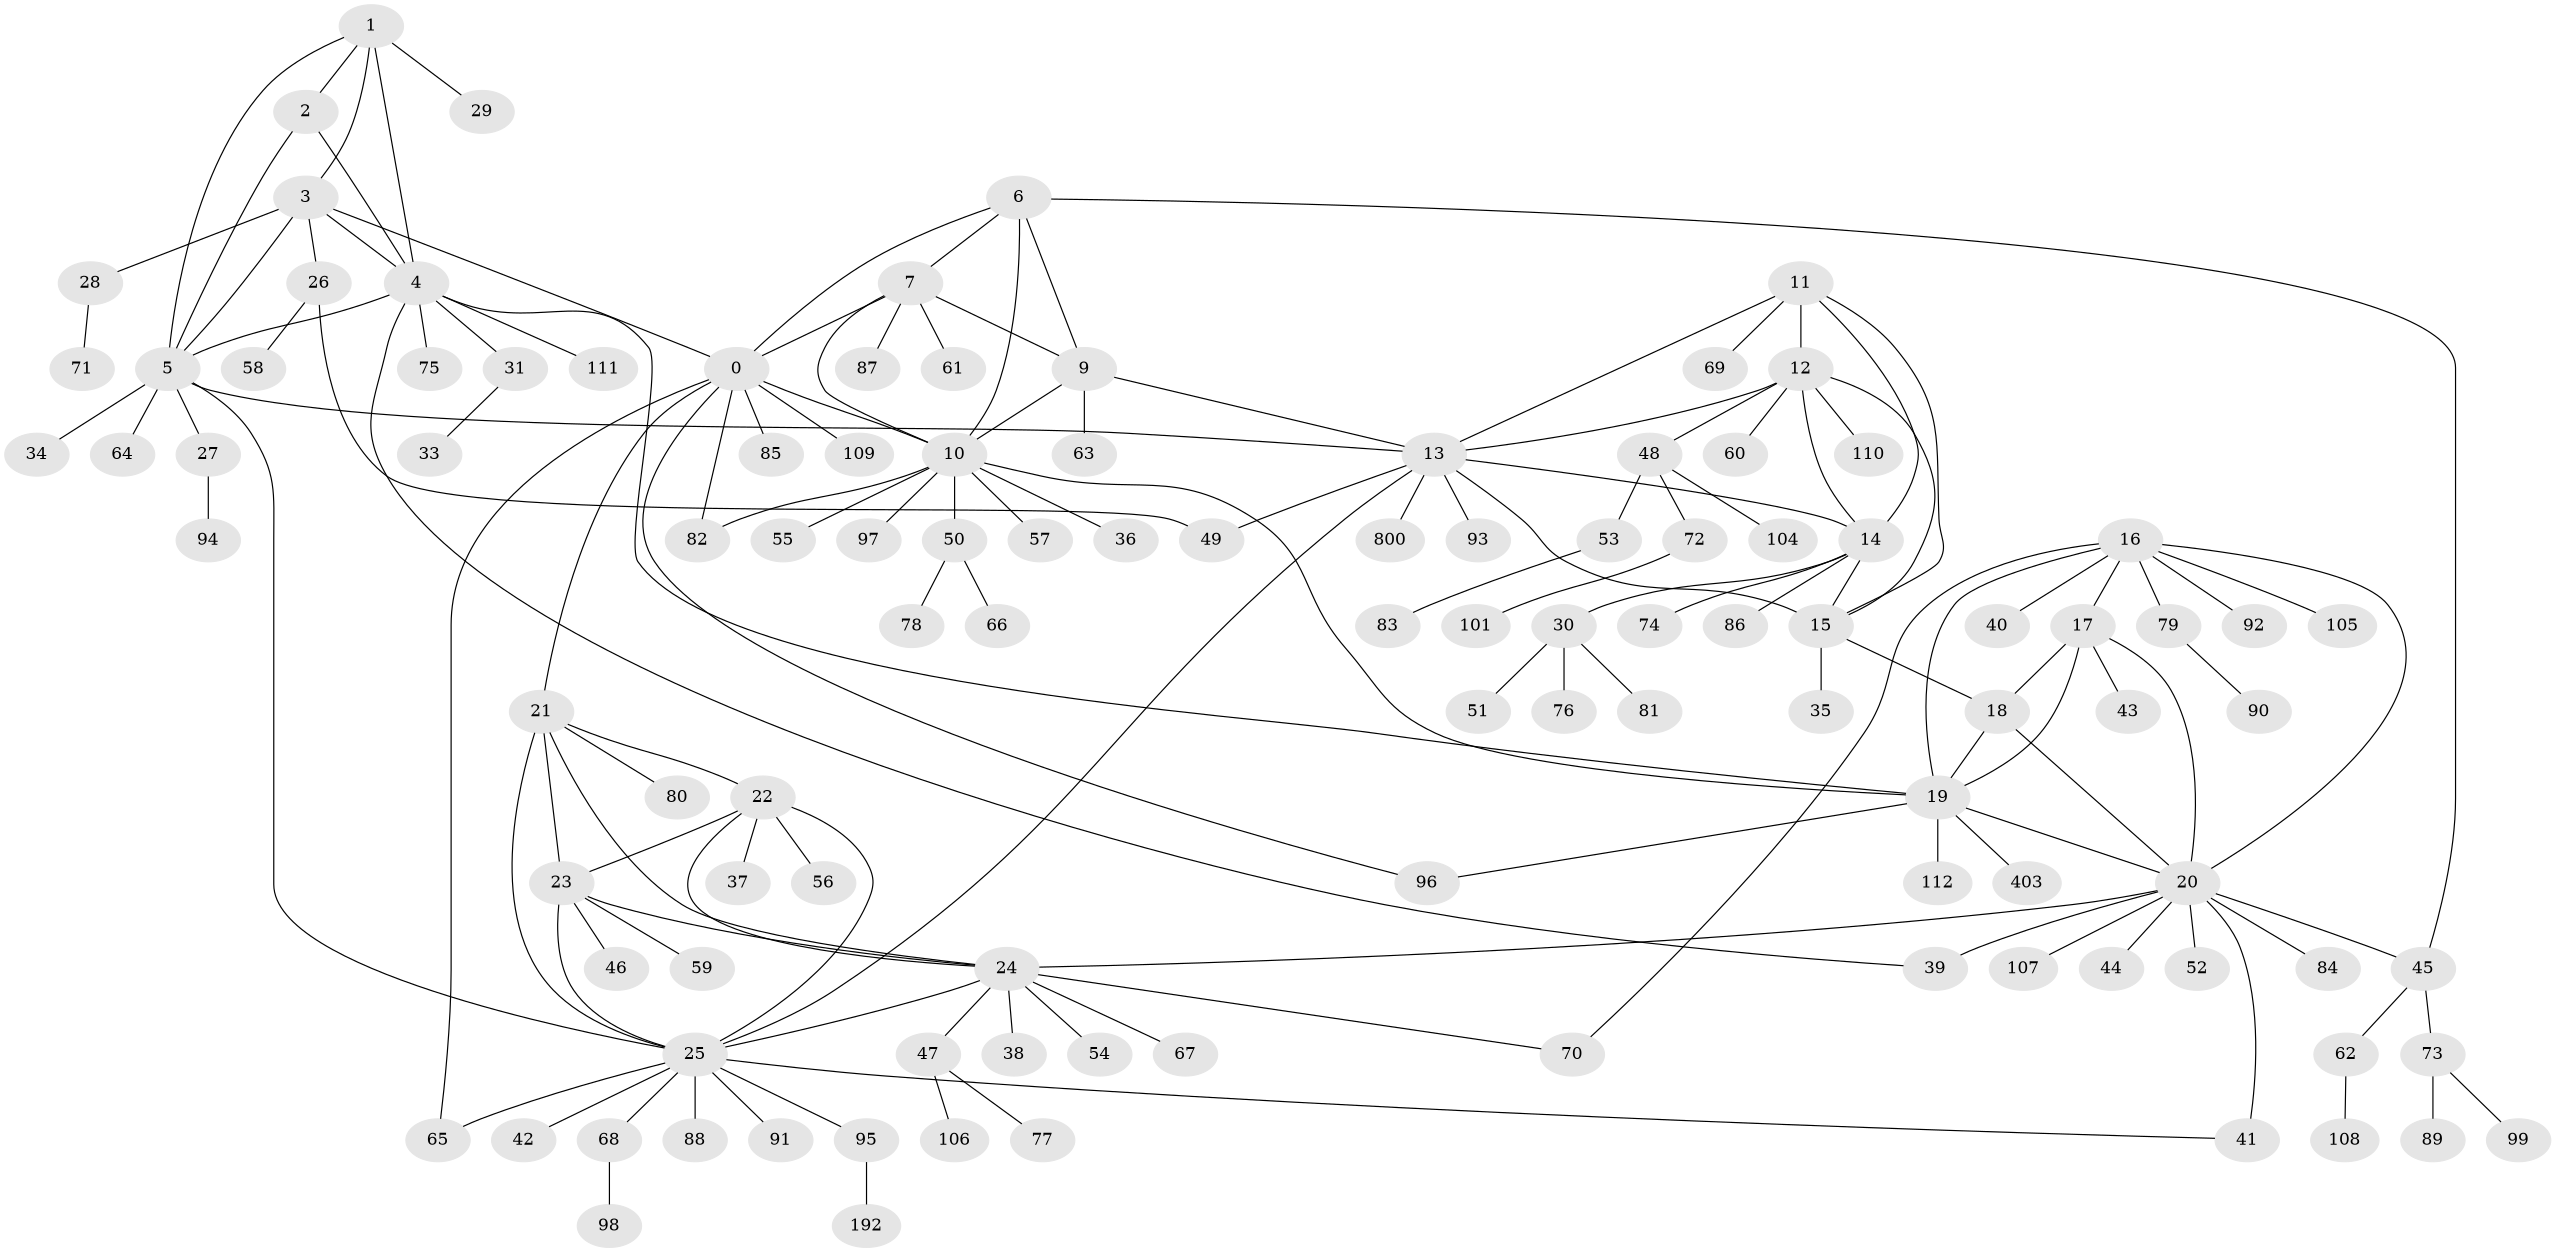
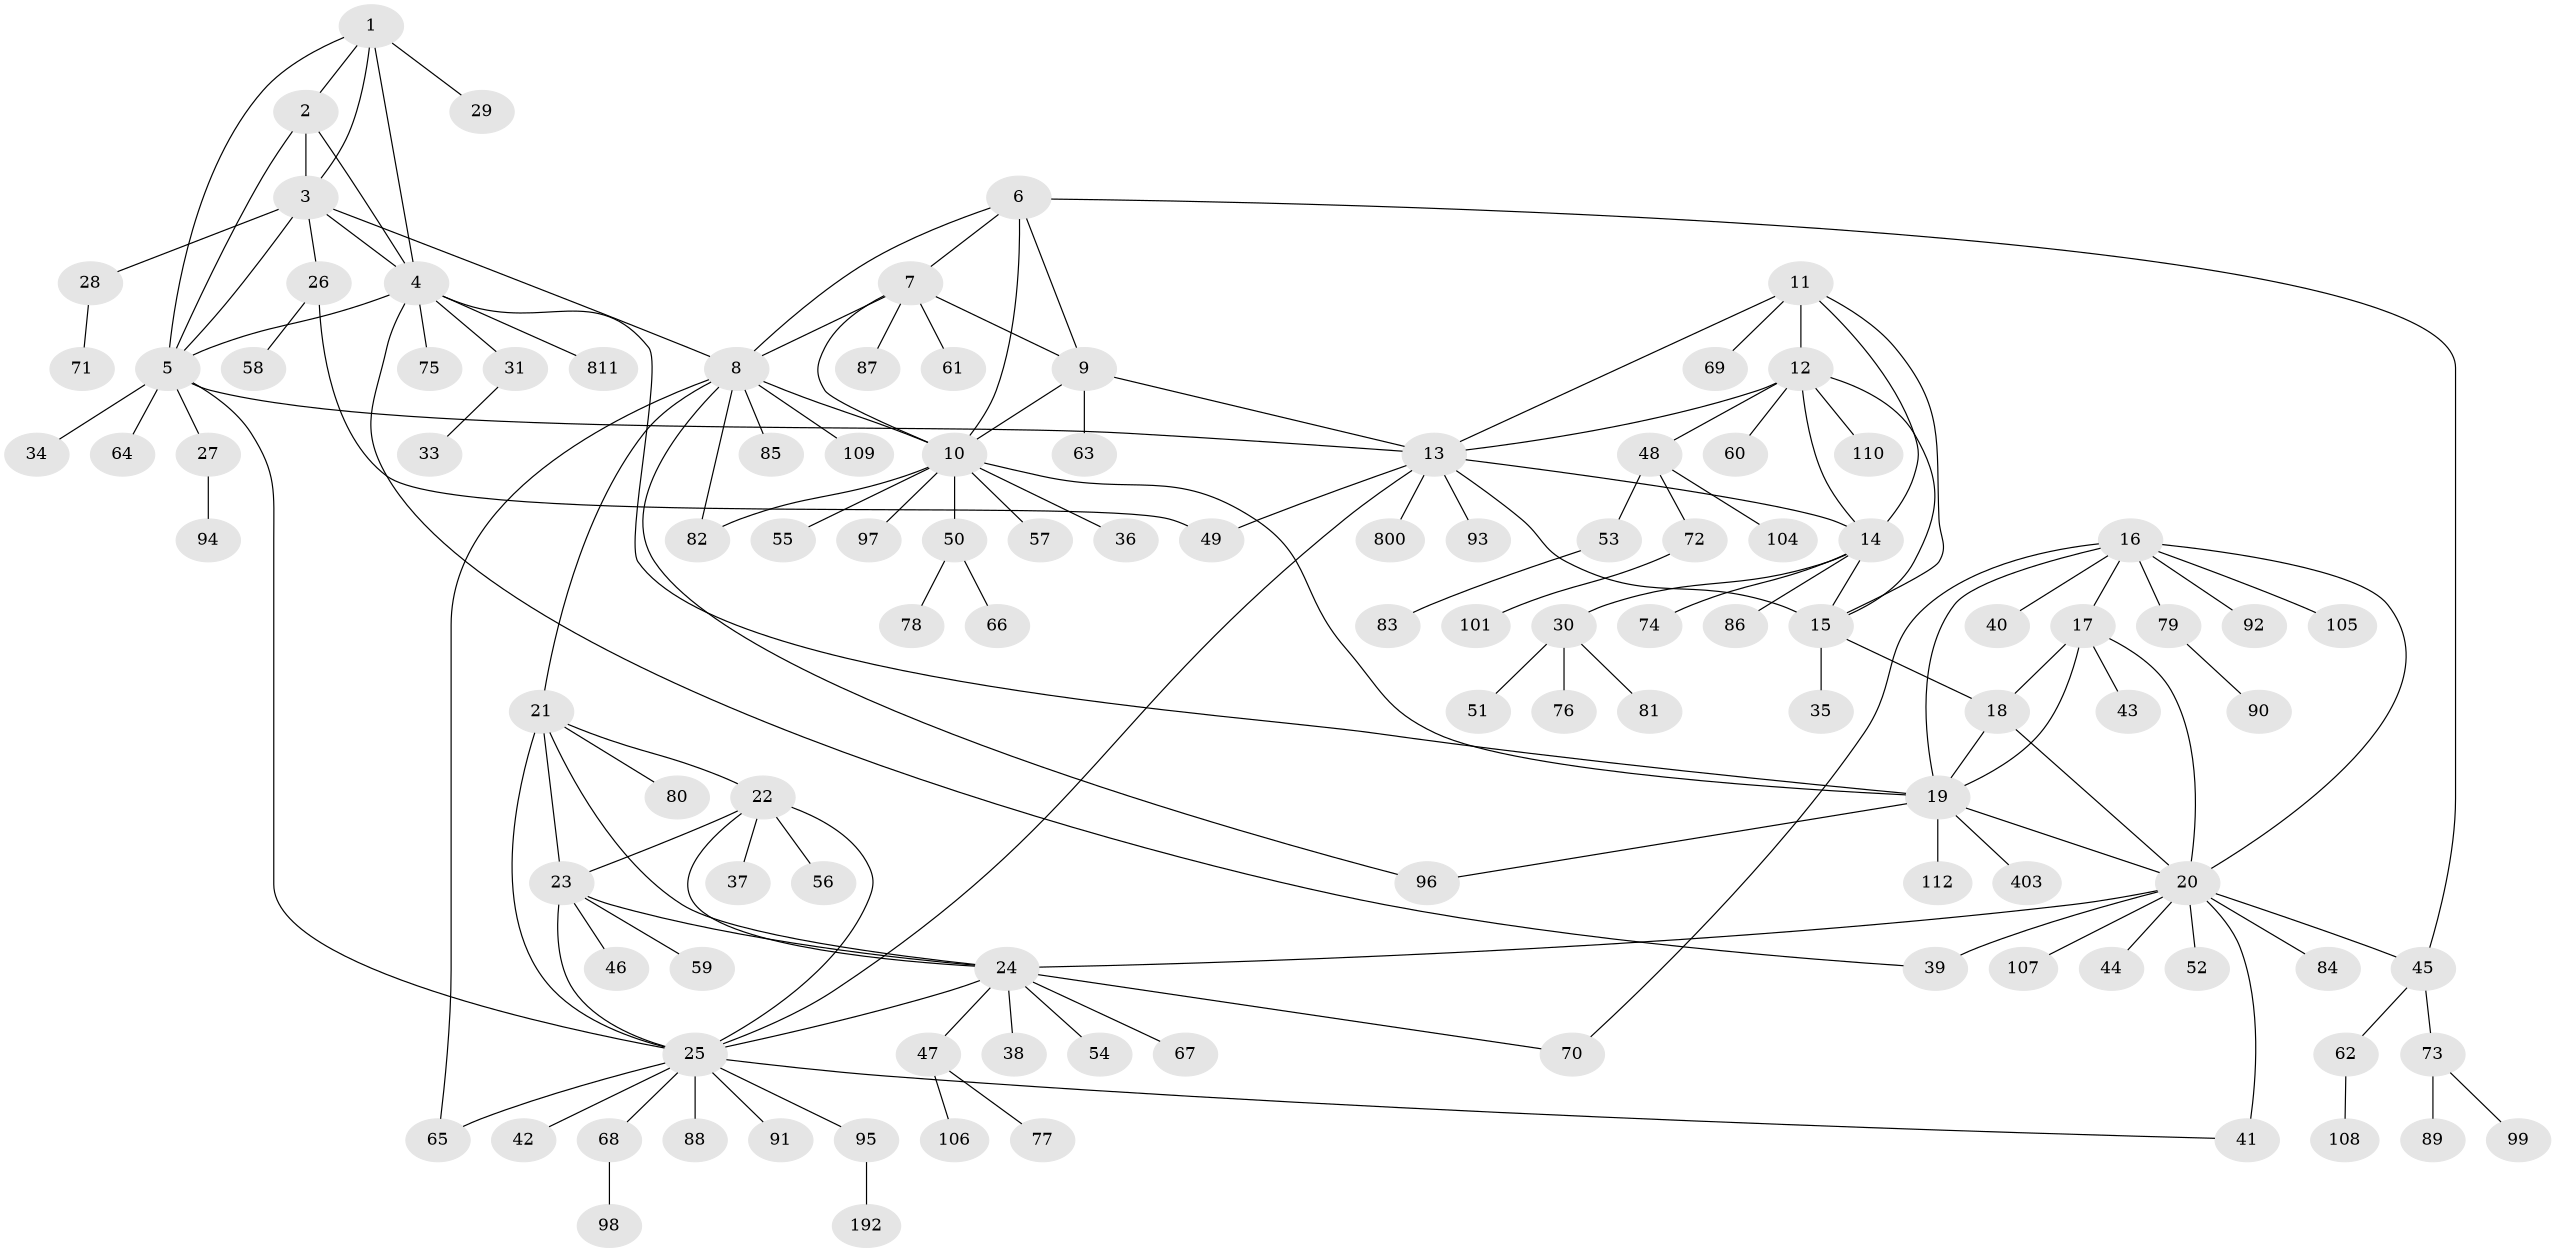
edge "2" -- "3": added
node "111": label "111" -> "811"
node "0": label "0" -> "8"
